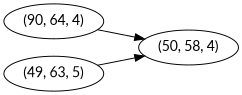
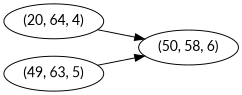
node "(90, 64, 4)": label "(90, 64, 4)" -> "(20, 64, 4)"
node "(50, 58, 4)": label "(50, 58, 4)" -> "(50, 58, 6)"
